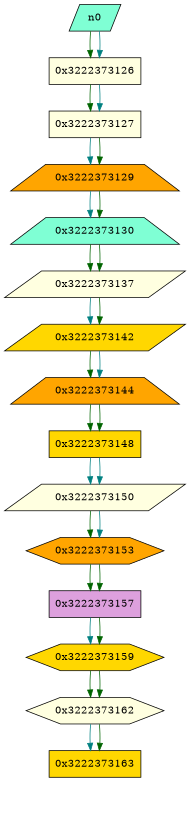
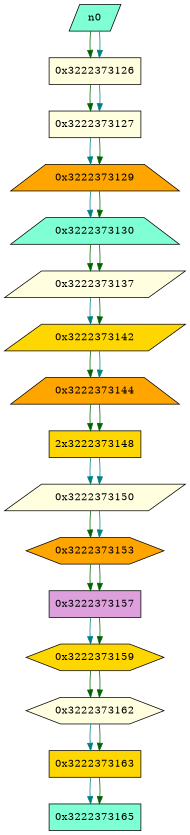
node "0x3222373148": label "0x3222373148" -> "2x3222373148"
node "0x3222373165": added
